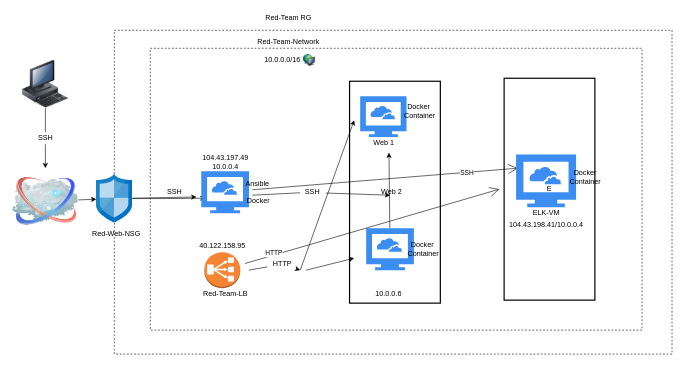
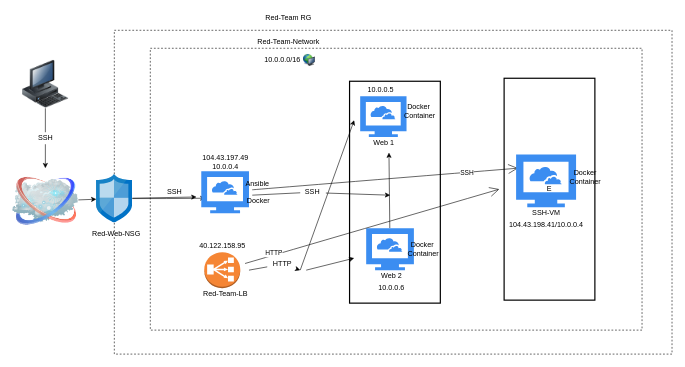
node "10.0.0.5": added
node "Web 2": moved (392, 192) -> (392, 276)
node "ELK-VM": label "ELK-VM" -> "SSH-VM"
node "10.0.0.6": moved (389, 294) -> (392, 288)
